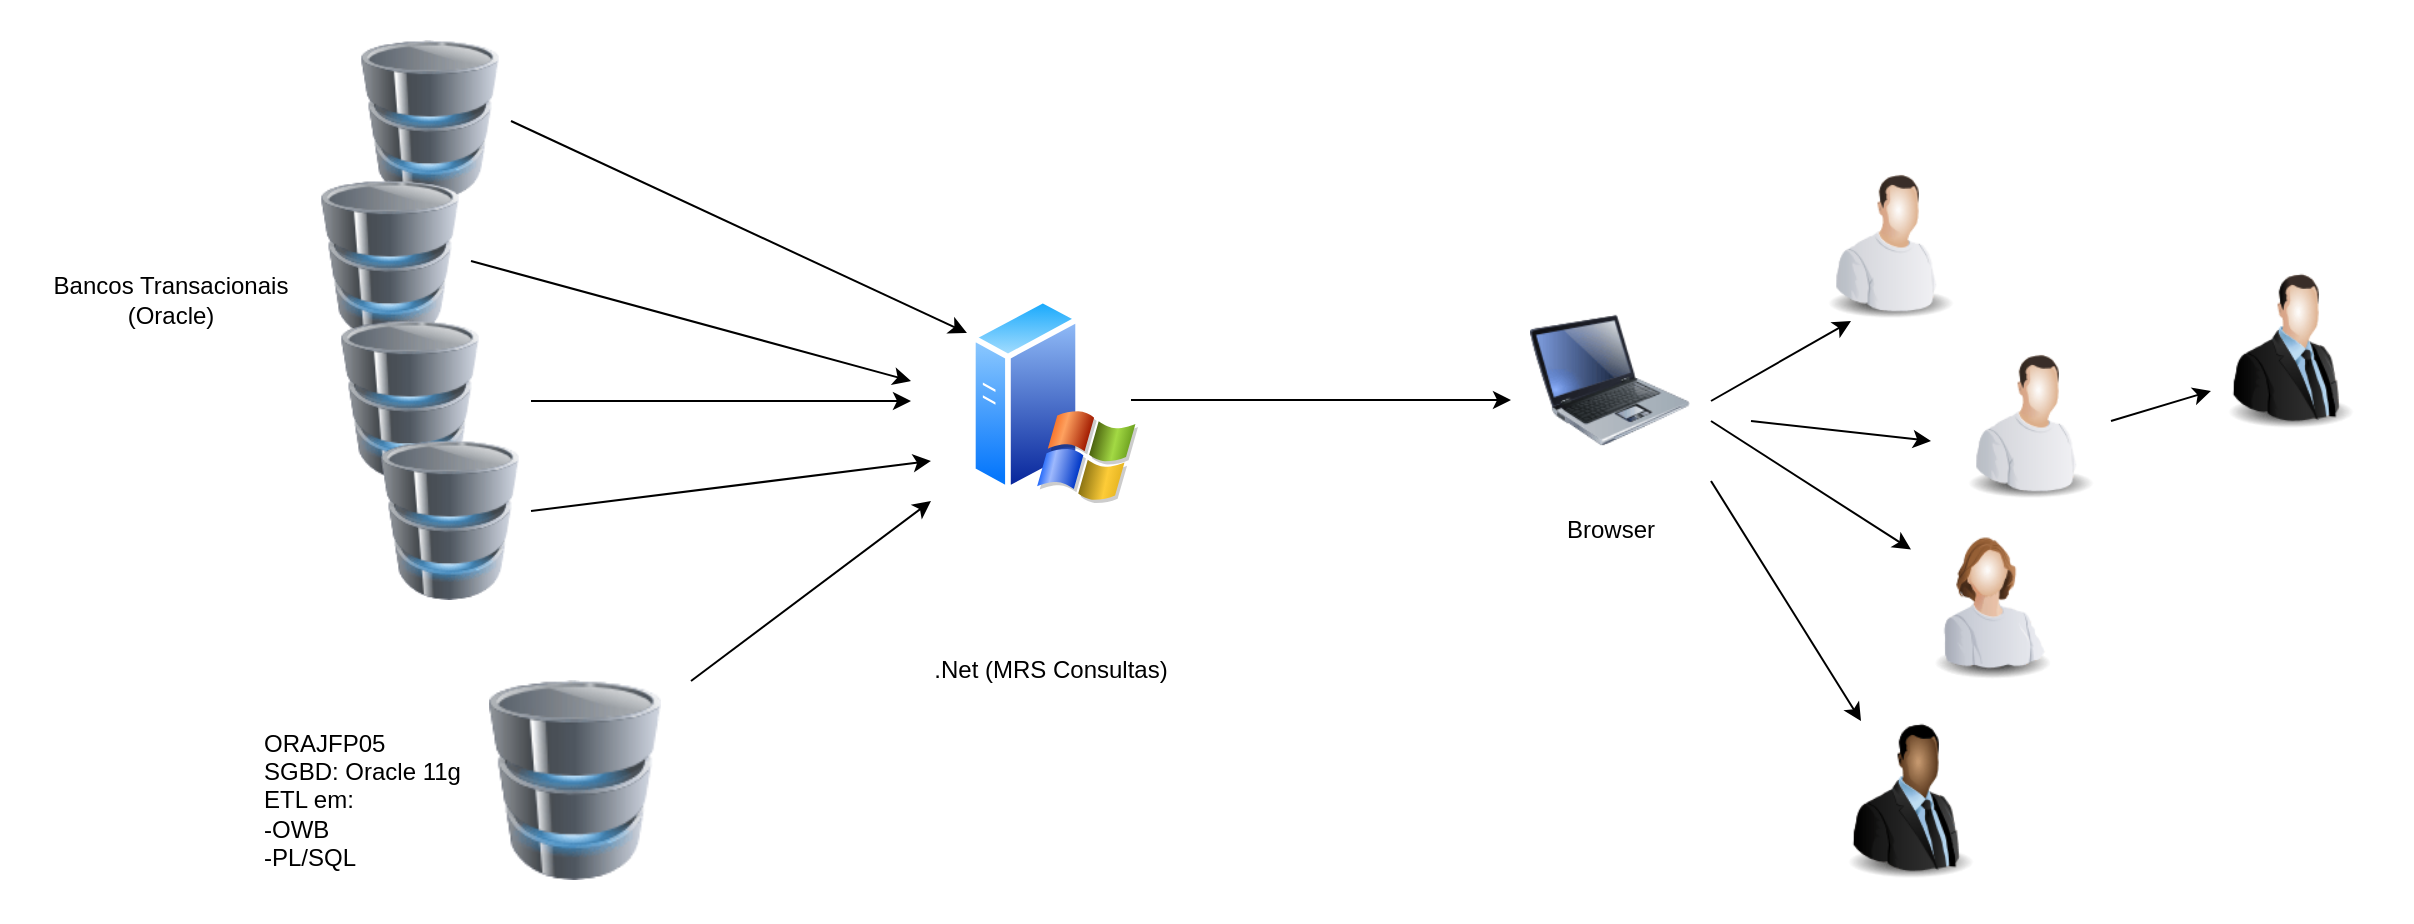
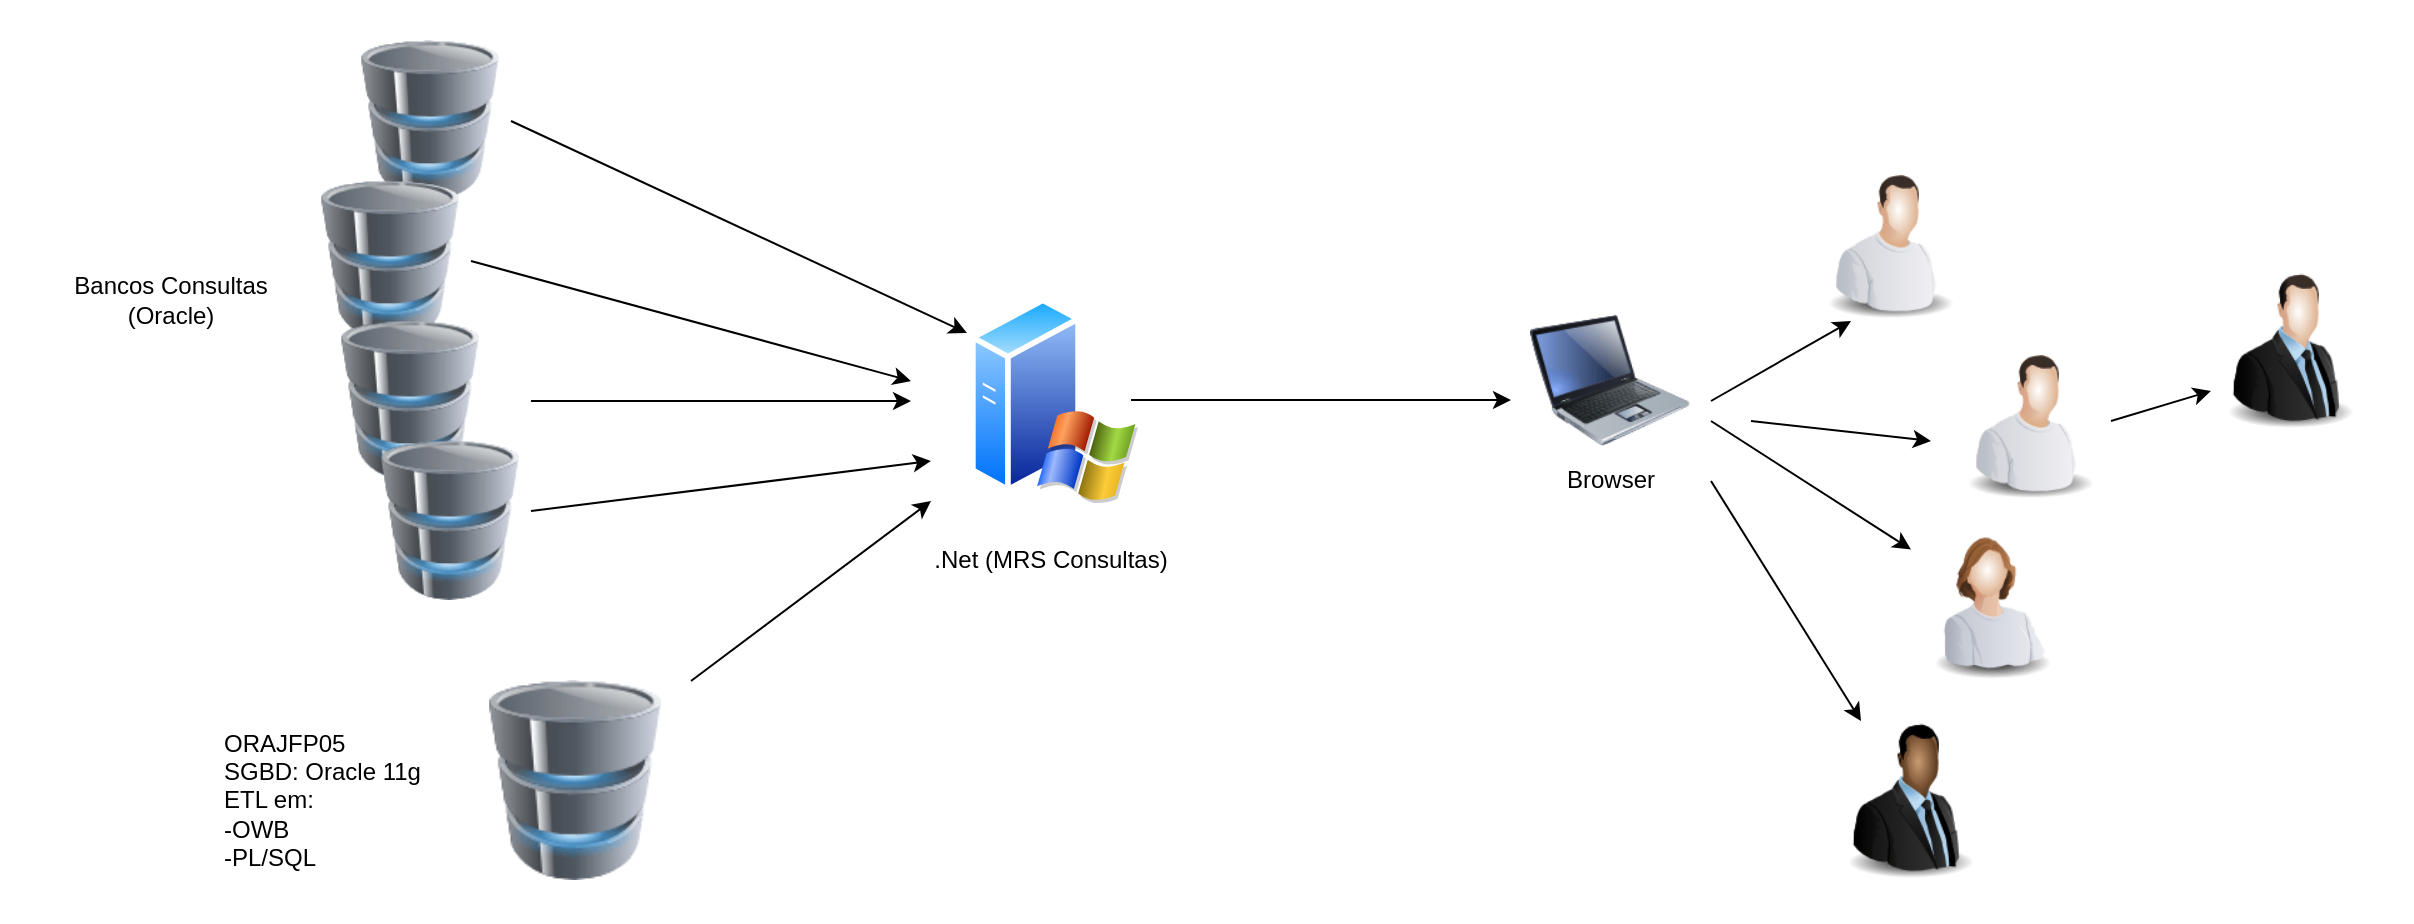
node "Bancos Transacionais (Oracle)": label "Bancos Transacionais (Oracle)" -> "Bancos Consultas (Oracle)"
node "Browser": moved (1611, 531) -> (1611, 481)
node ".Net (MRS Consultas)": moved (1051, 671) -> (1051, 561)
node "ORAJFP05 SGBD: Oracle 11g ETL em: -OWB -PL/SQL": moved (371, 801) -> (331, 801)
